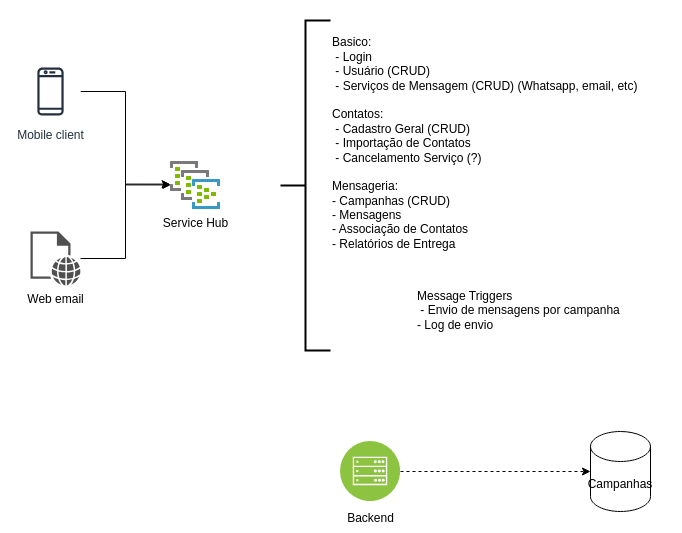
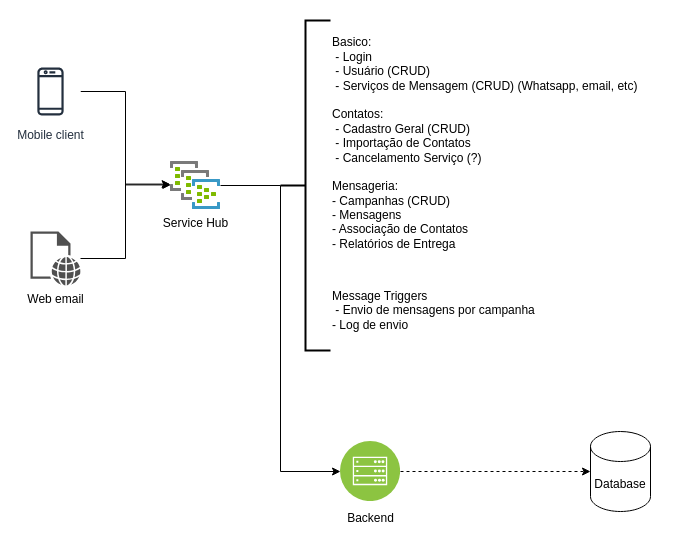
node "Message Triggers - Envio de mensagens por campanha - Log de envio": moved (531, 311) -> (446, 311)
edge "Service Hub" -> "Backend": added
node "Campanhas": label "Campanhas" -> "Database"
